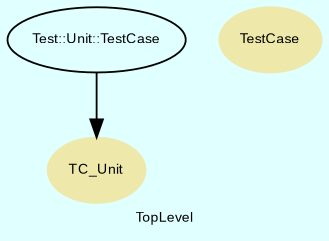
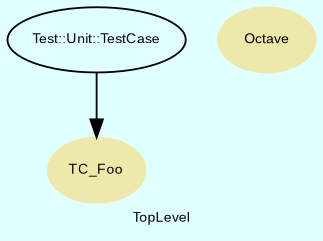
node "TestCase": label "TestCase" -> "Octave"
node "TC_Unit": label "TC_Unit" -> "TC_Foo"
